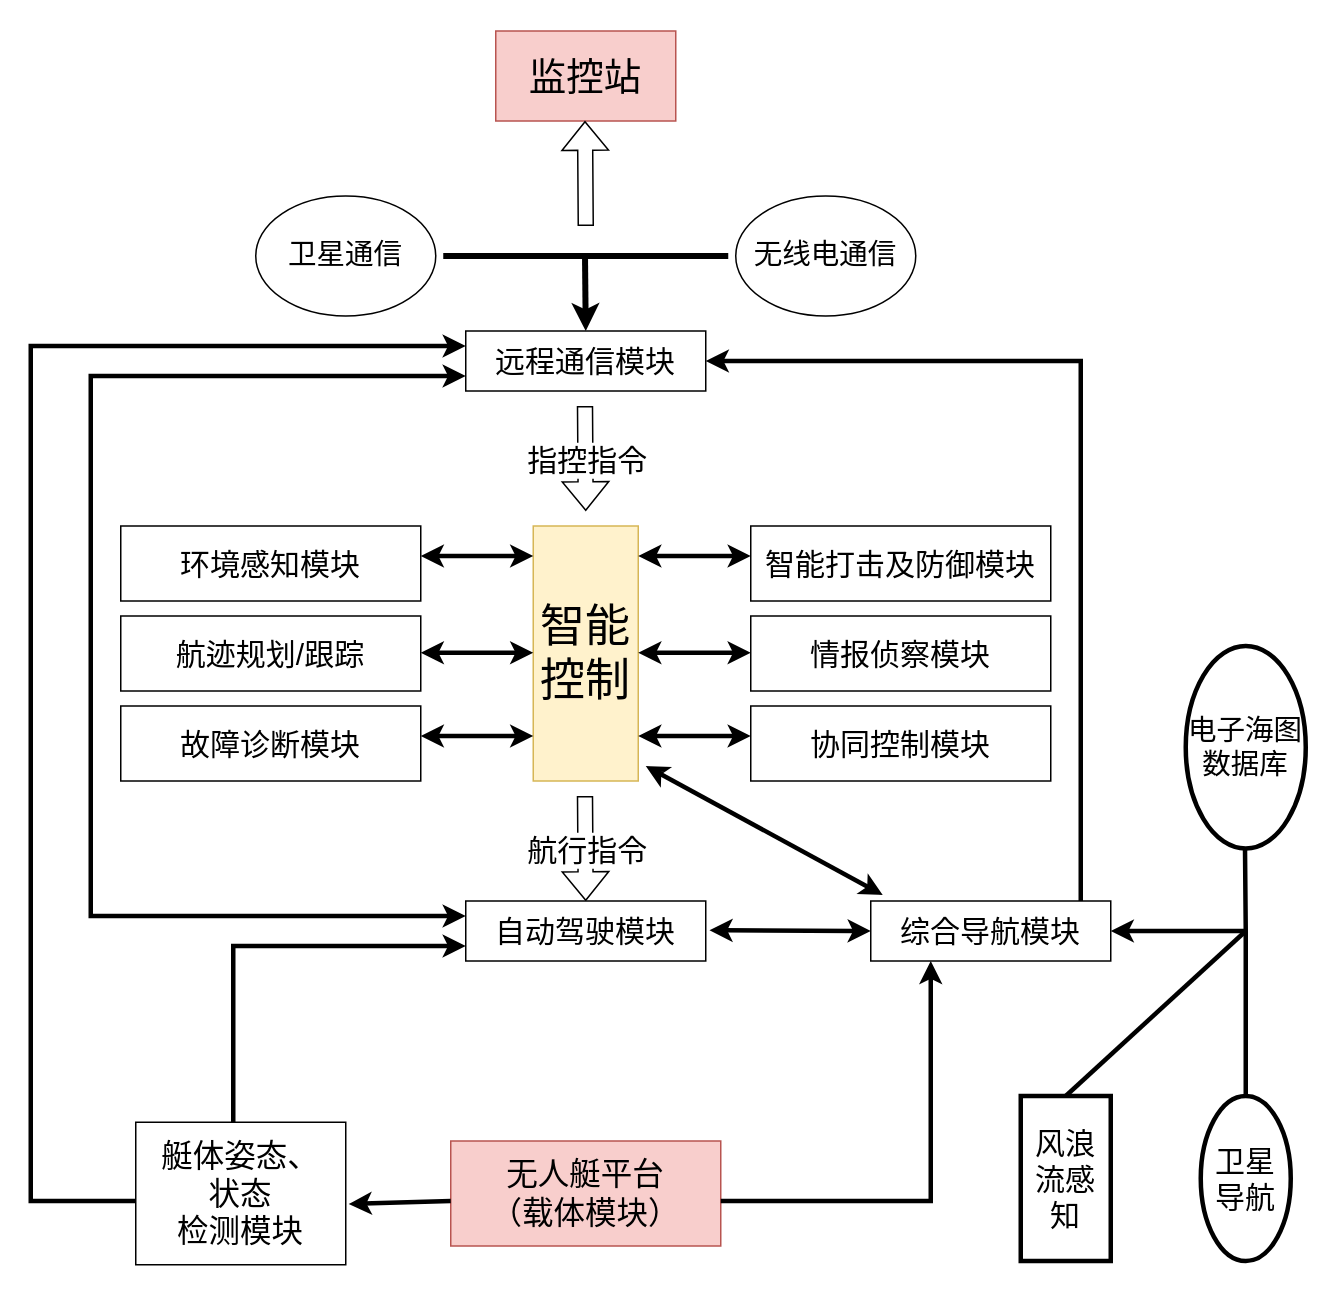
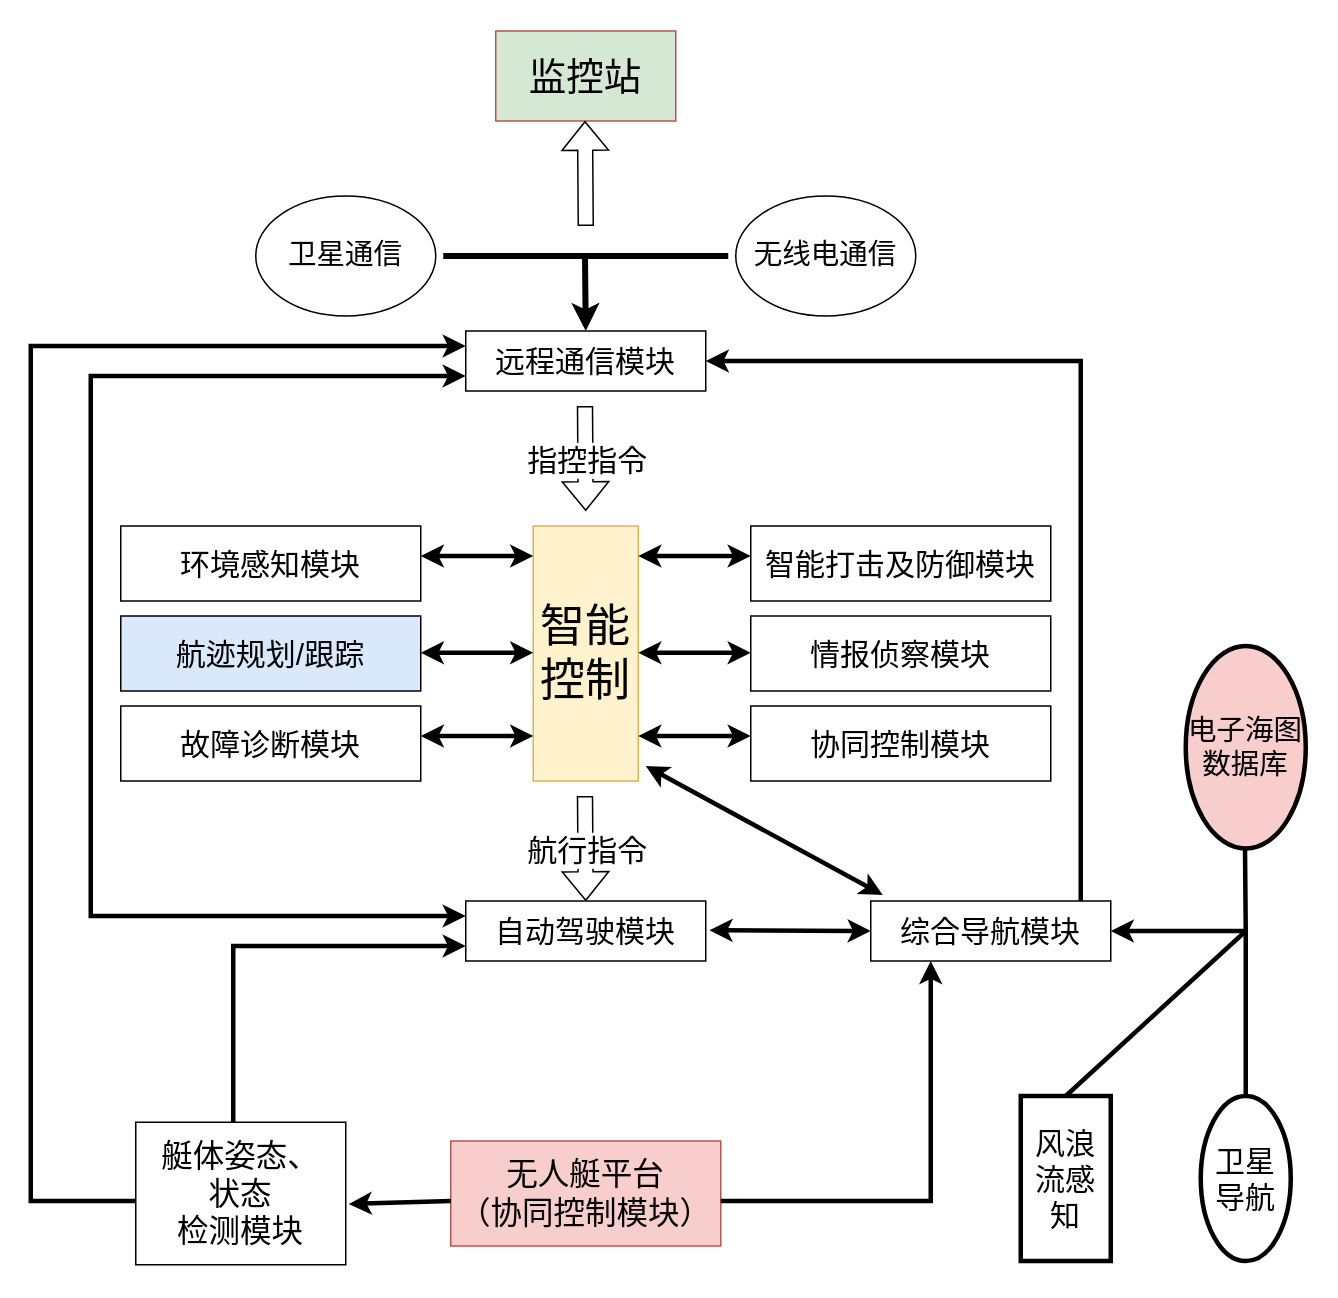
node "监控站": fillcolor #f8cecc -> #d5e8d4
node "航迹规划/跟踪": fillcolor #ffffff -> #dae8fc
node "电子海图数据库": fillcolor #ffffff -> #f8cecc
node "无人艇平台 （载体模块）": label "无人艇平台 （载体模块）" -> "无人艇平台 （协同控制模块）"
